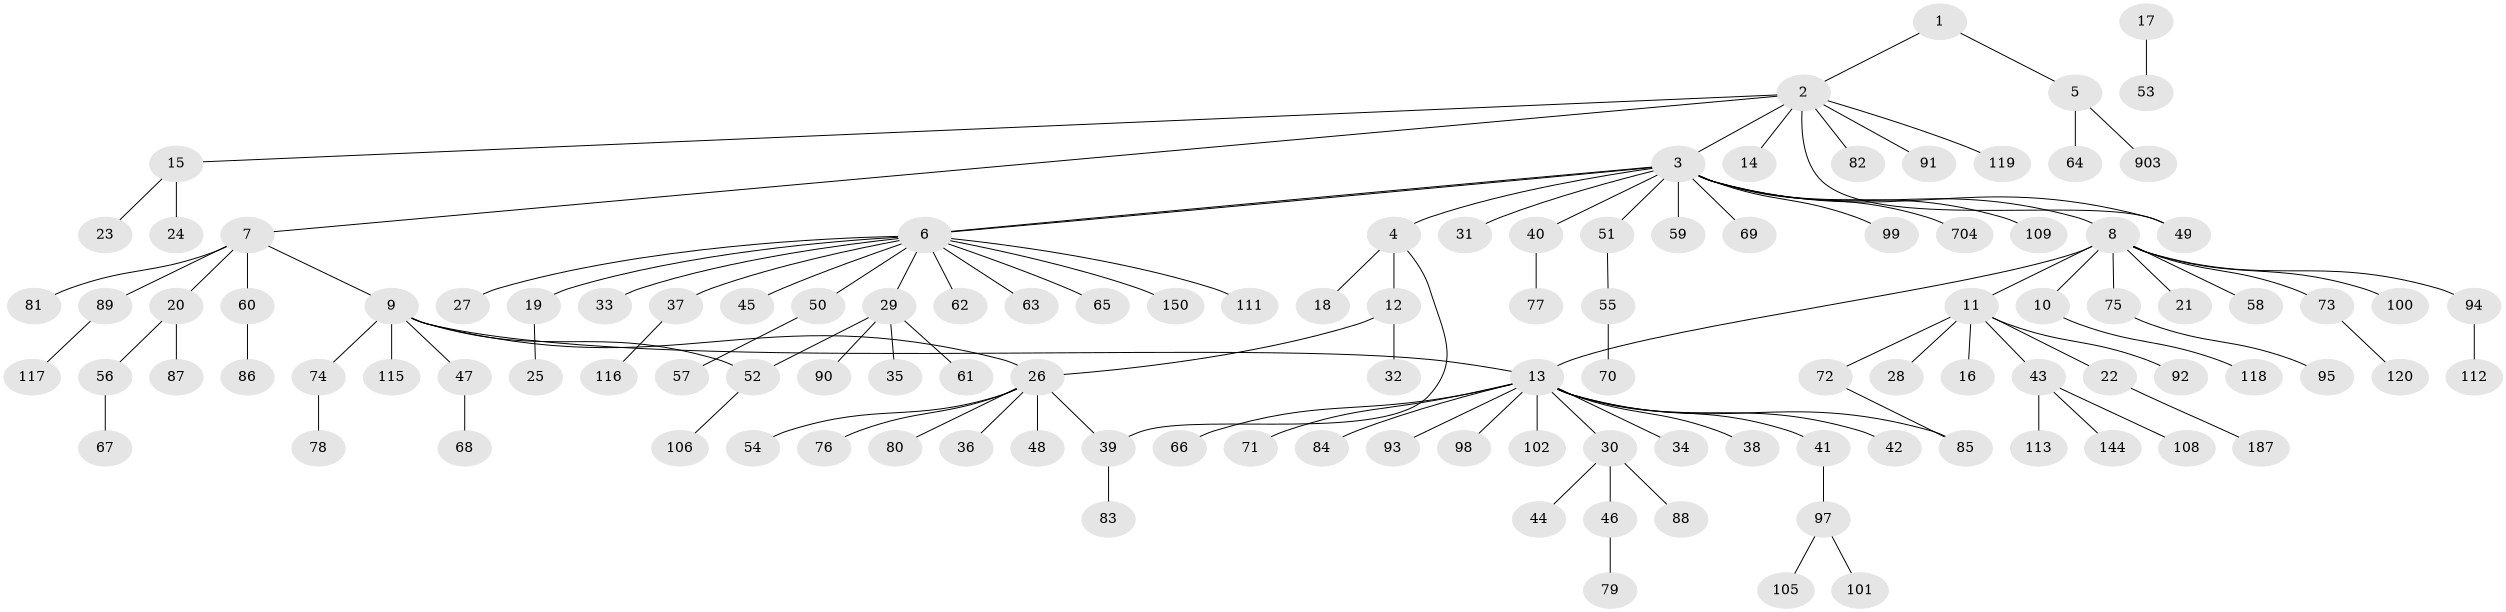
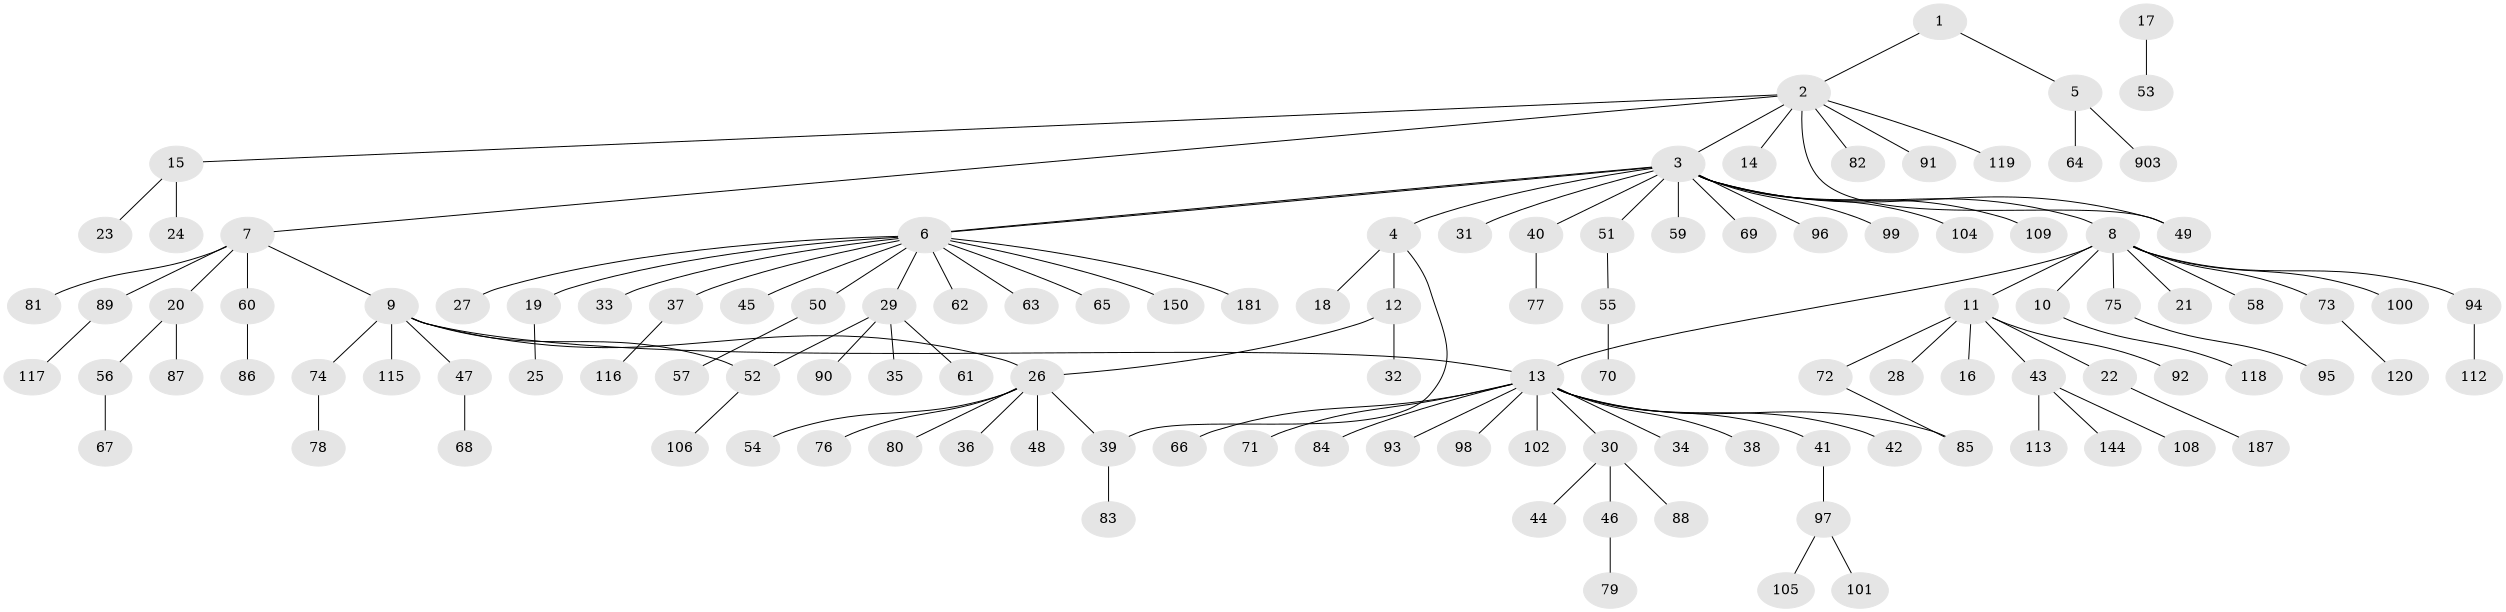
node "96": added
node "704": label "704" -> "104"
node "111": label "111" -> "181"
